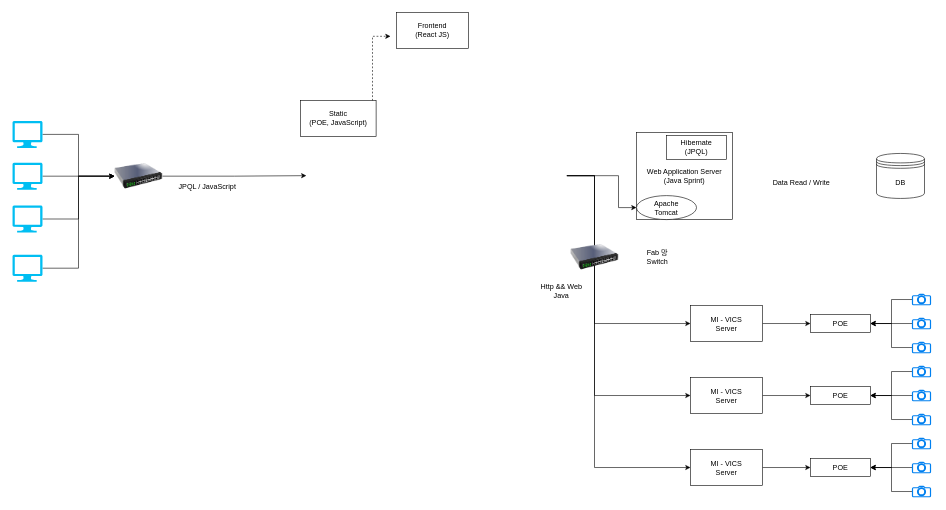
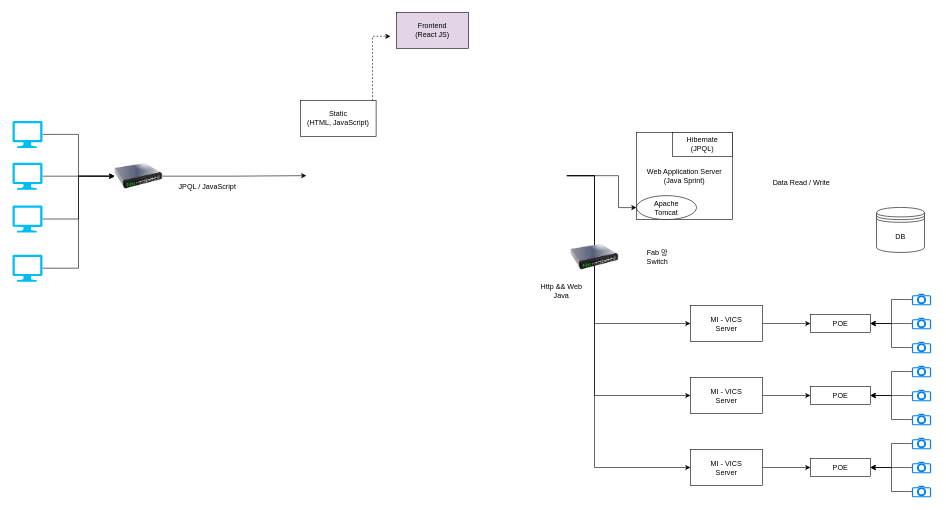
node "Frontend (React JS)": fillcolor #ffffff -> #e1d5e7
node "Static (POE, JavaScript)": label "Static (POE, JavaScript)" -> "Static (HTML, JavaScript)"
node "Hibernate (JPQL)": moved (696, 147) -> (702, 144)
node "DB": moved (900, 176) -> (900, 230)
